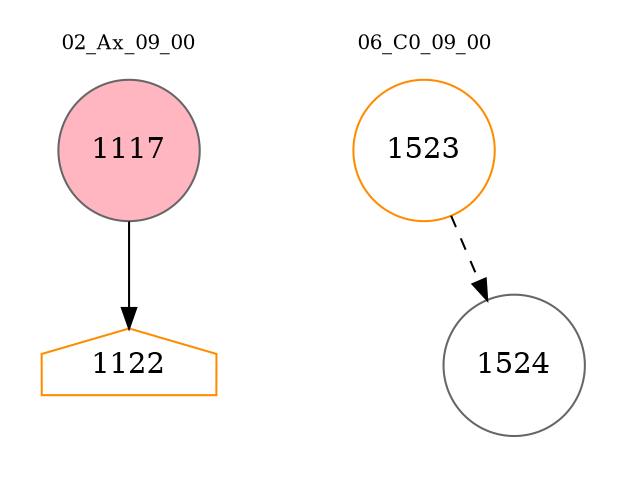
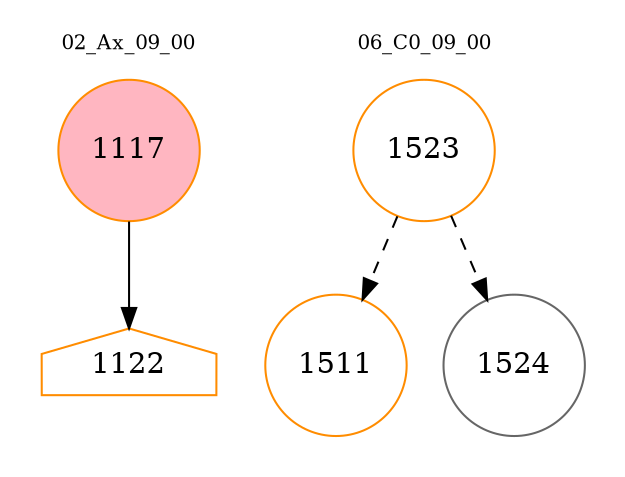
node "1117": color gray40 -> darkorange
node "1511": added
